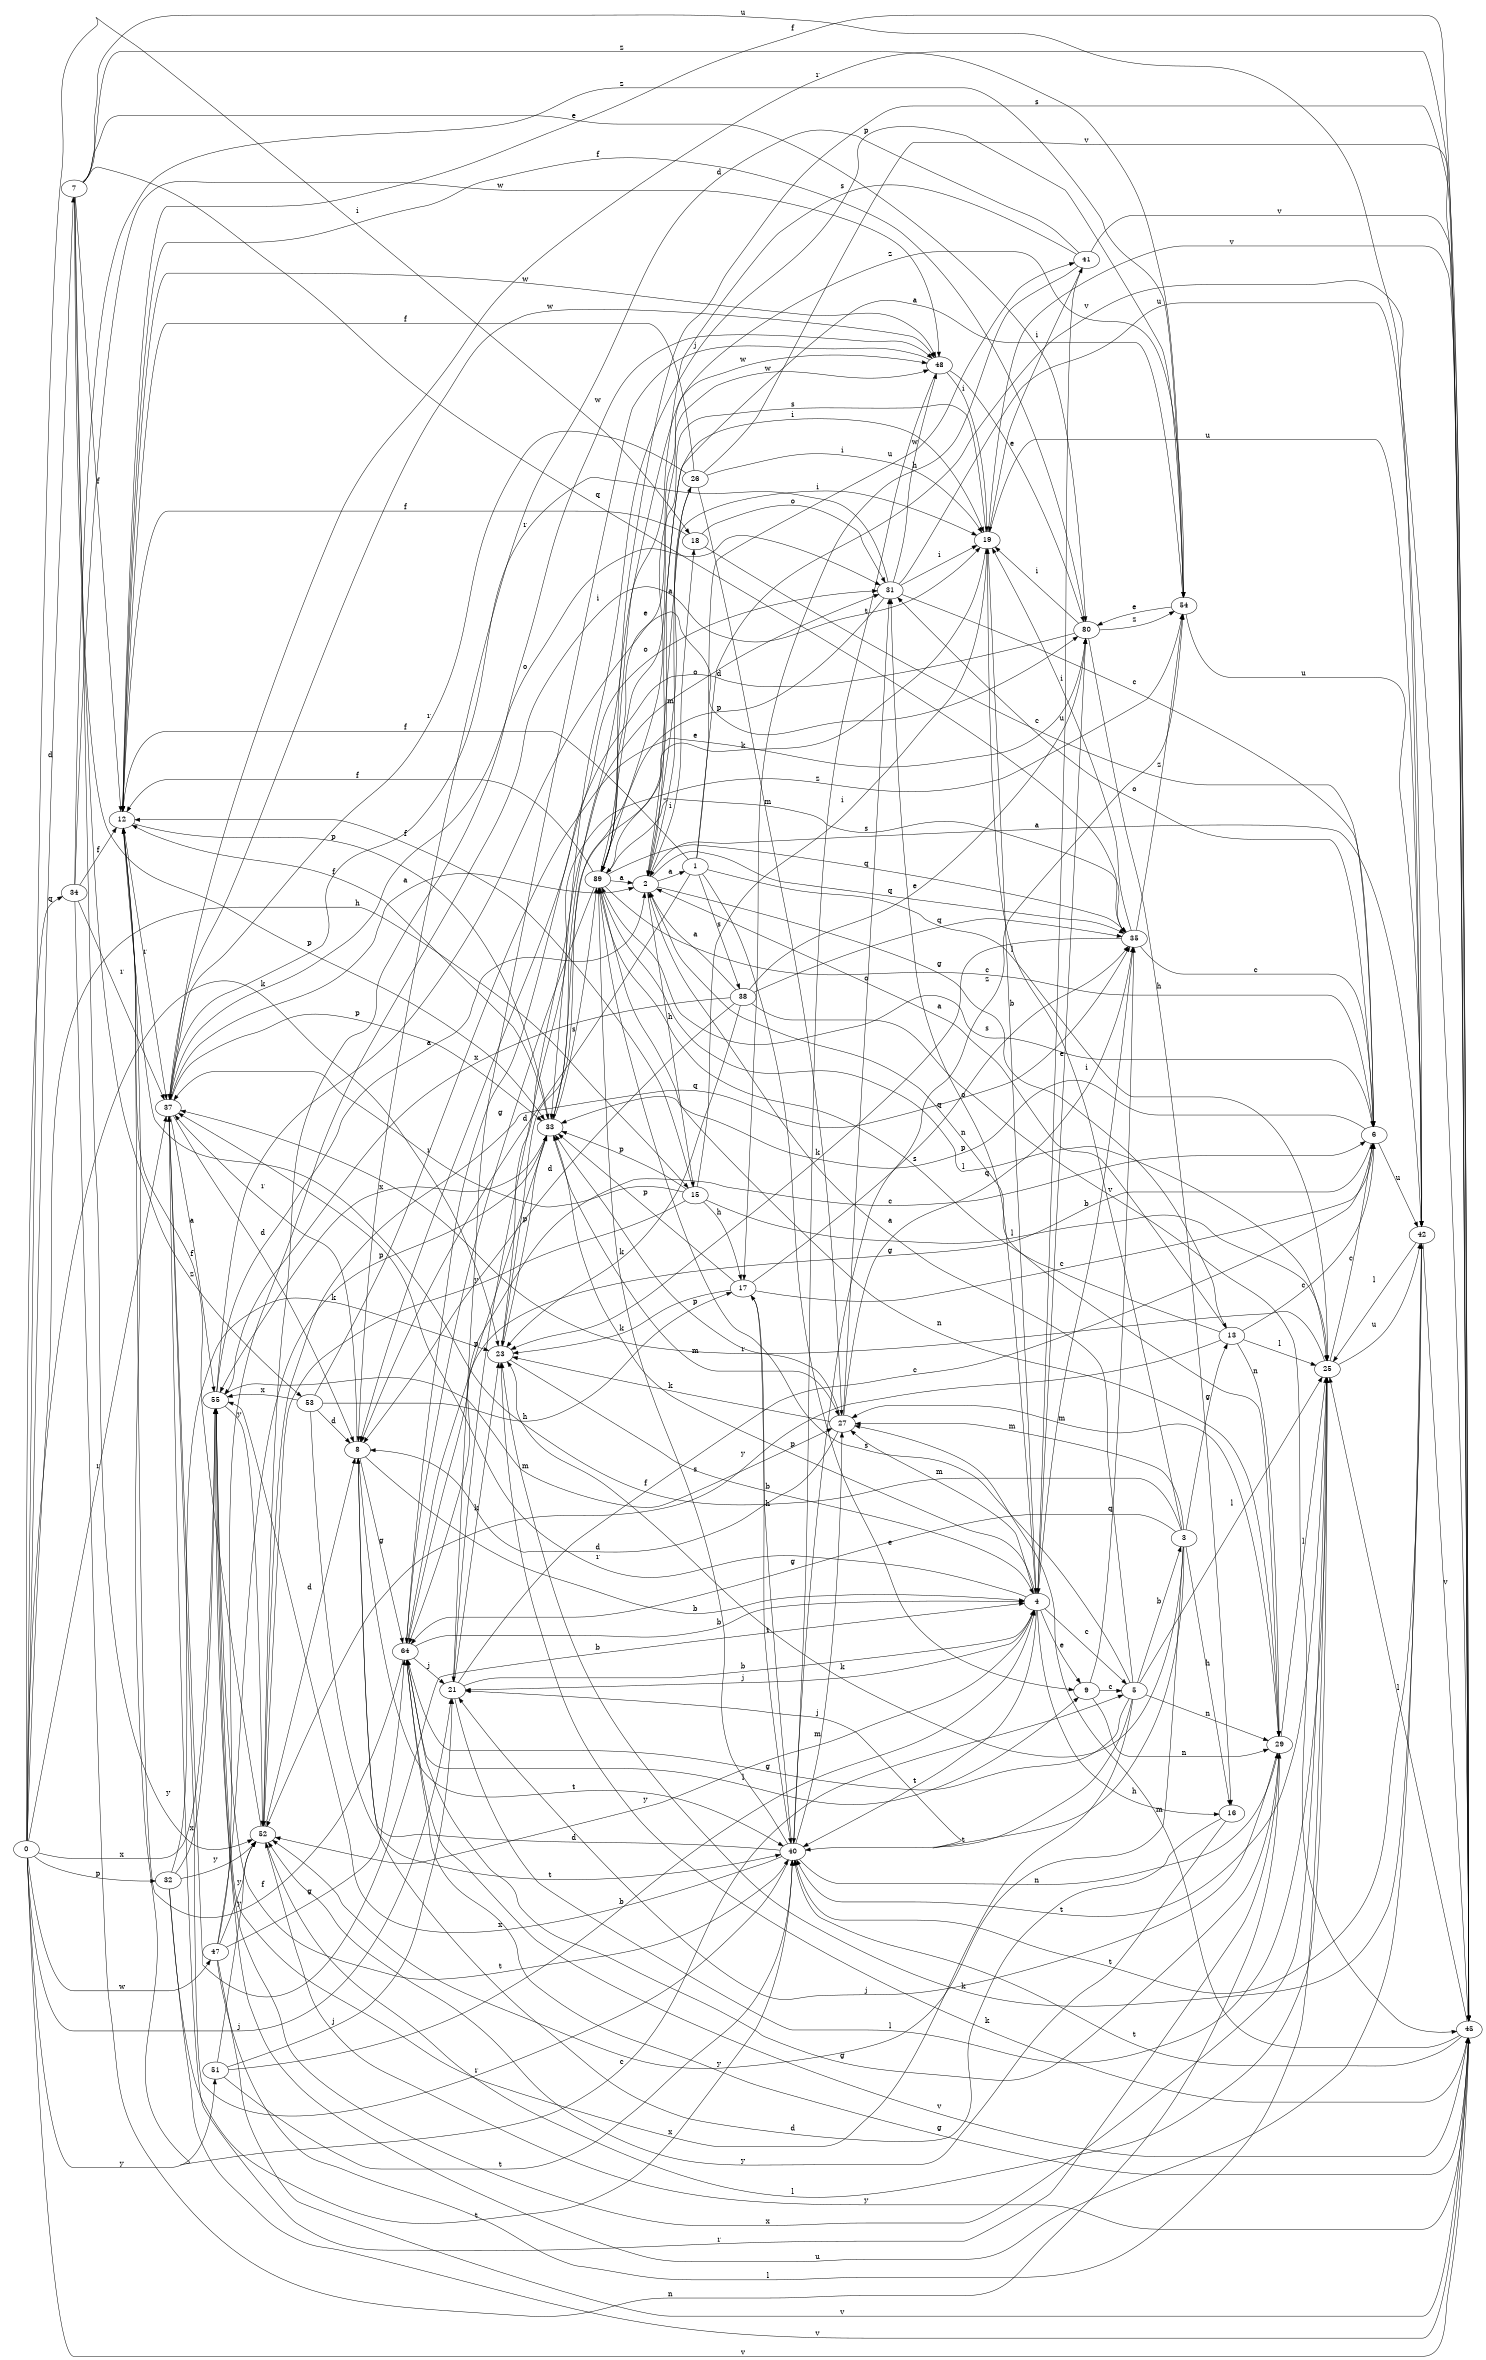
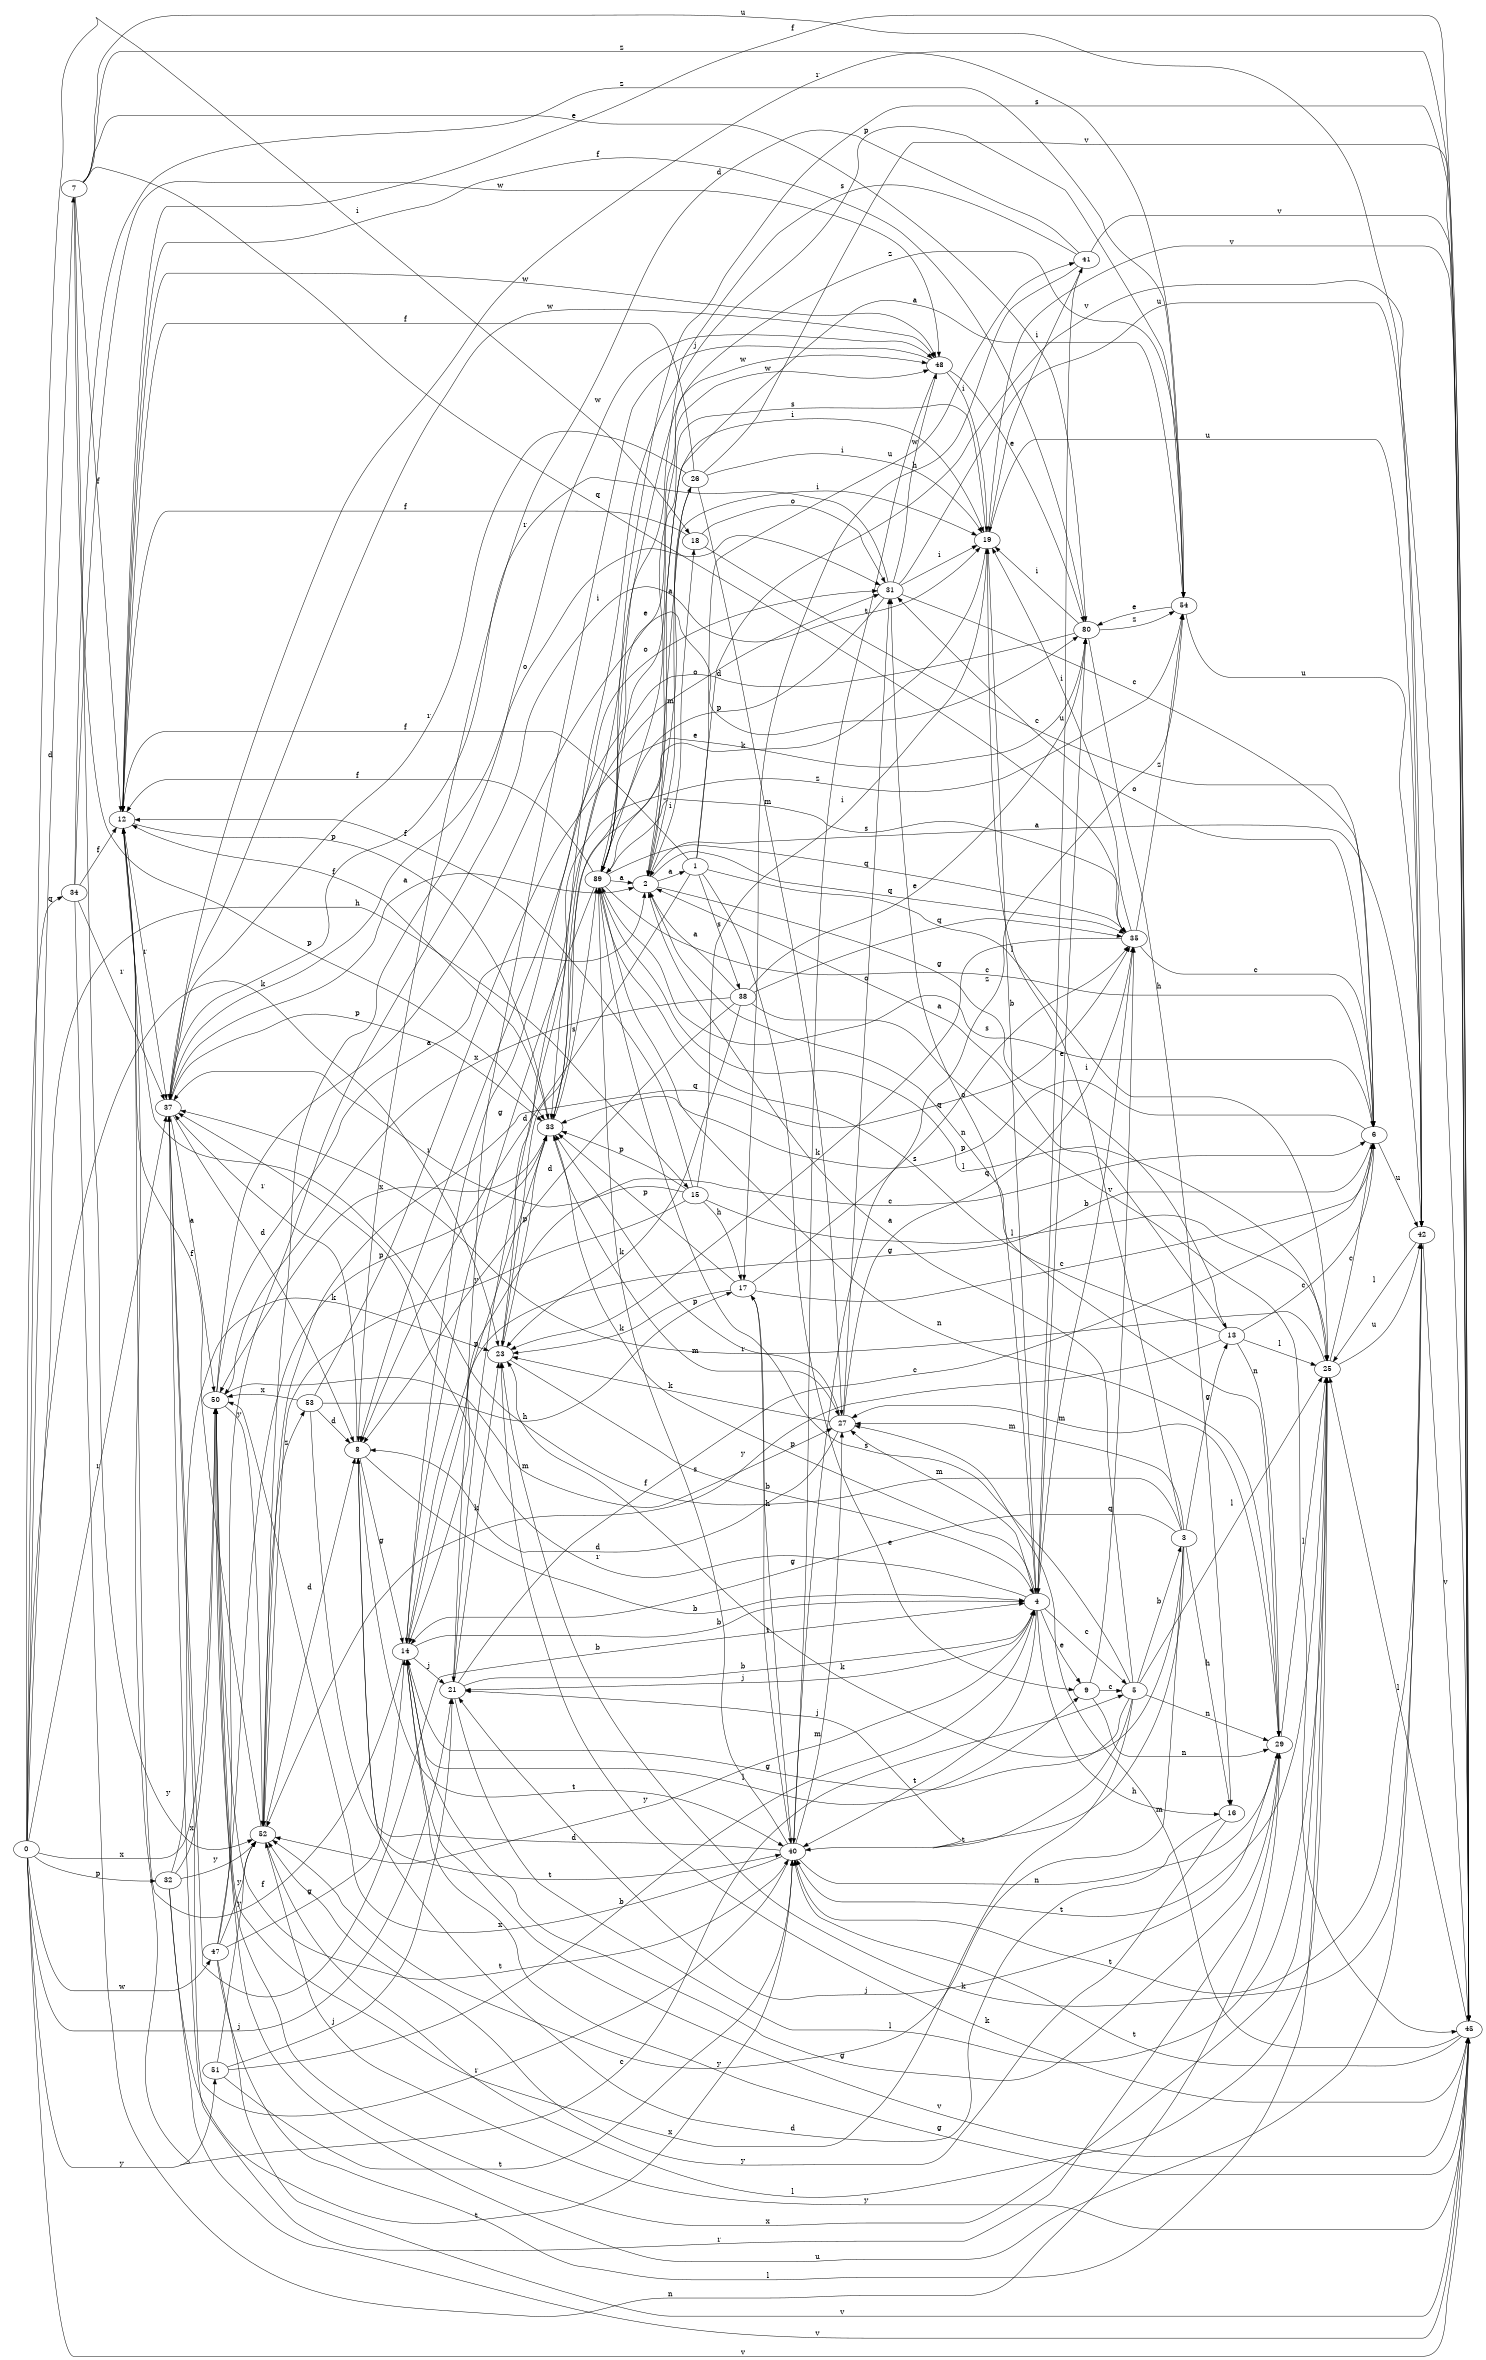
edge "7" -> "53": now "52" -> "53"
edge "2" -> "15": removed, label "h"
node "55": label "55" -> "50"
node "64": label "64" -> "14"
